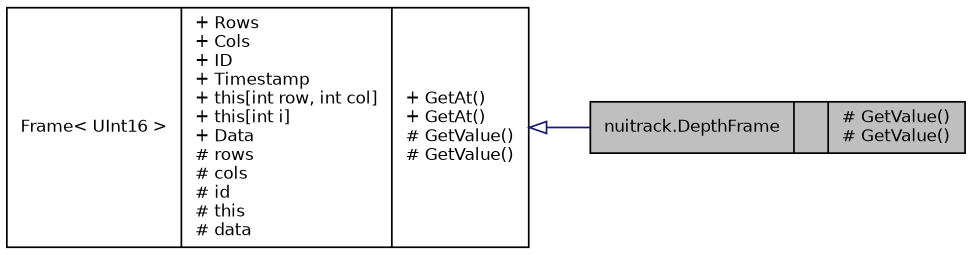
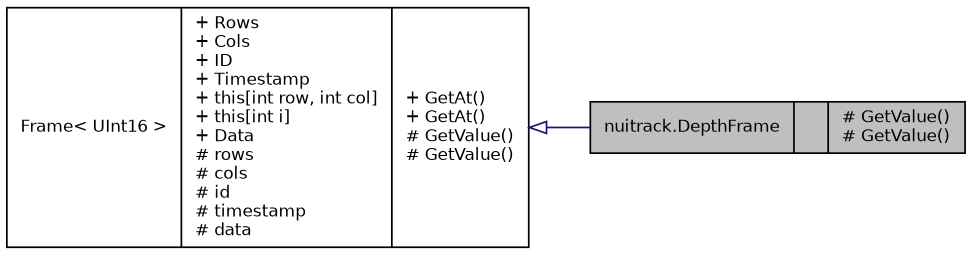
node "Frame< UInt16 >": text "# this" -> "# timestamp"
